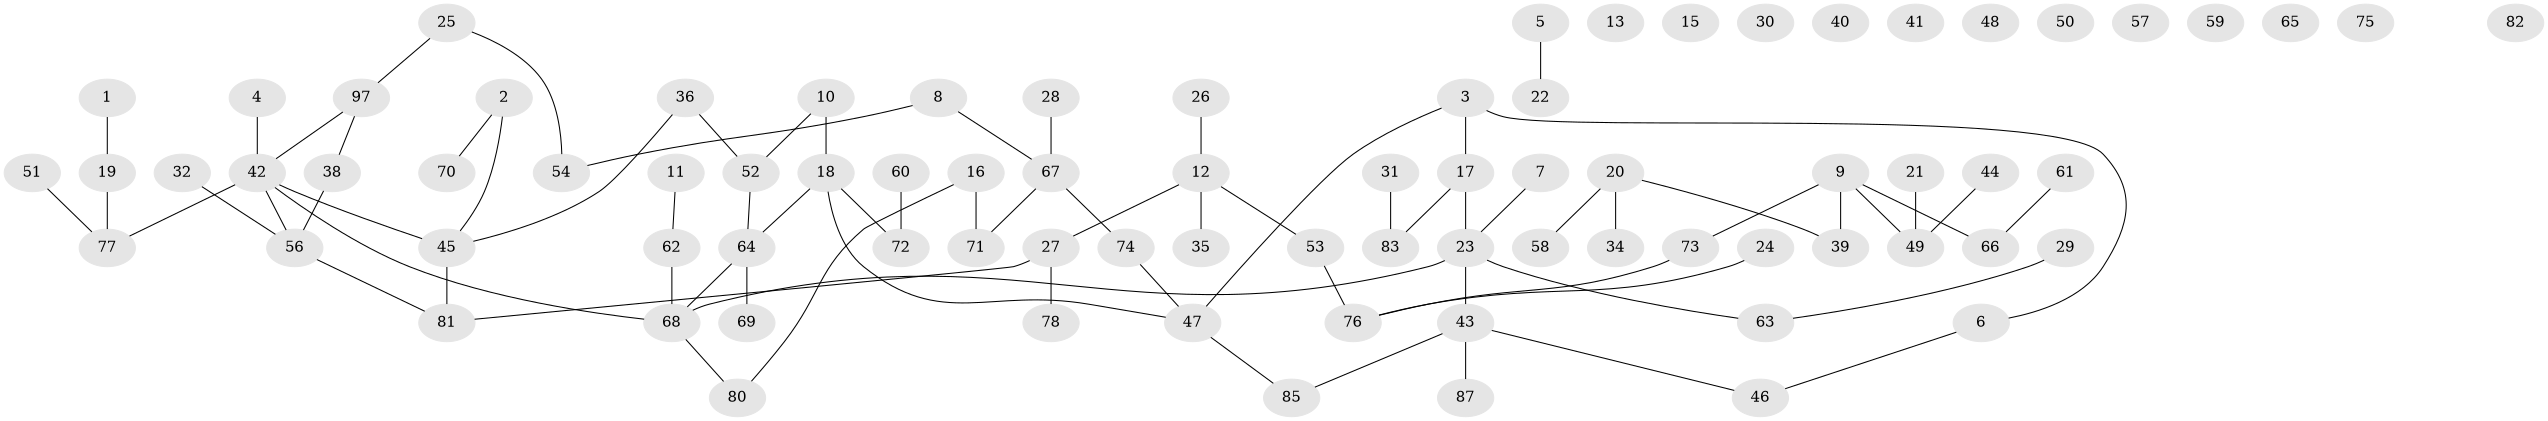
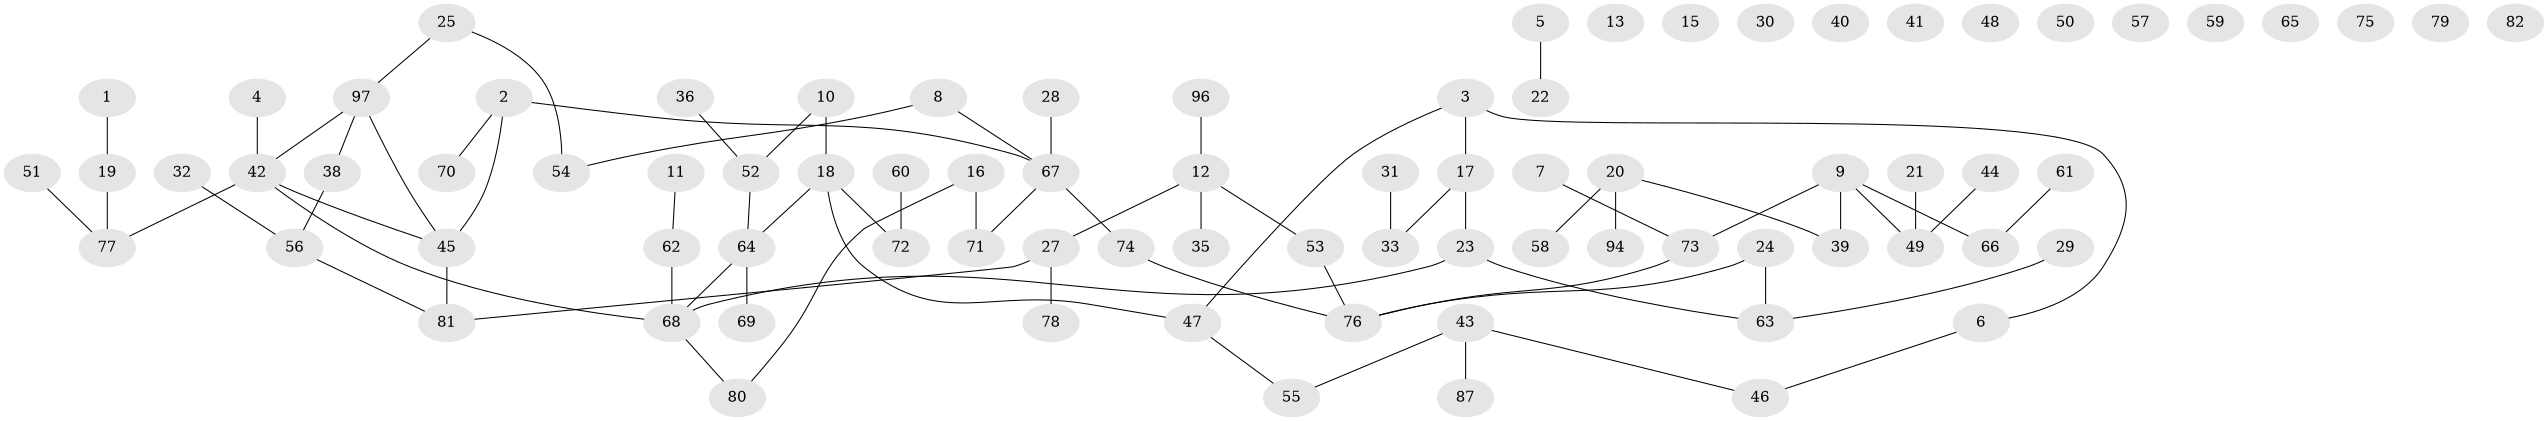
node "79": added
node "26": label "26" -> "96"
edge "2" -- "67": added
edge "36" -- "45": now "97" -- "45"
edge "42" -- "56": removed
edge "7" -- "23": now "7" -- "73"
node "83": label "83" -> "33"
node "34": label "34" -> "94"
edge "74" -- "47": now "74" -- "76"
edge "23" -- "43": removed
edge "24" -- "63": added
node "85": label "85" -> "55"
